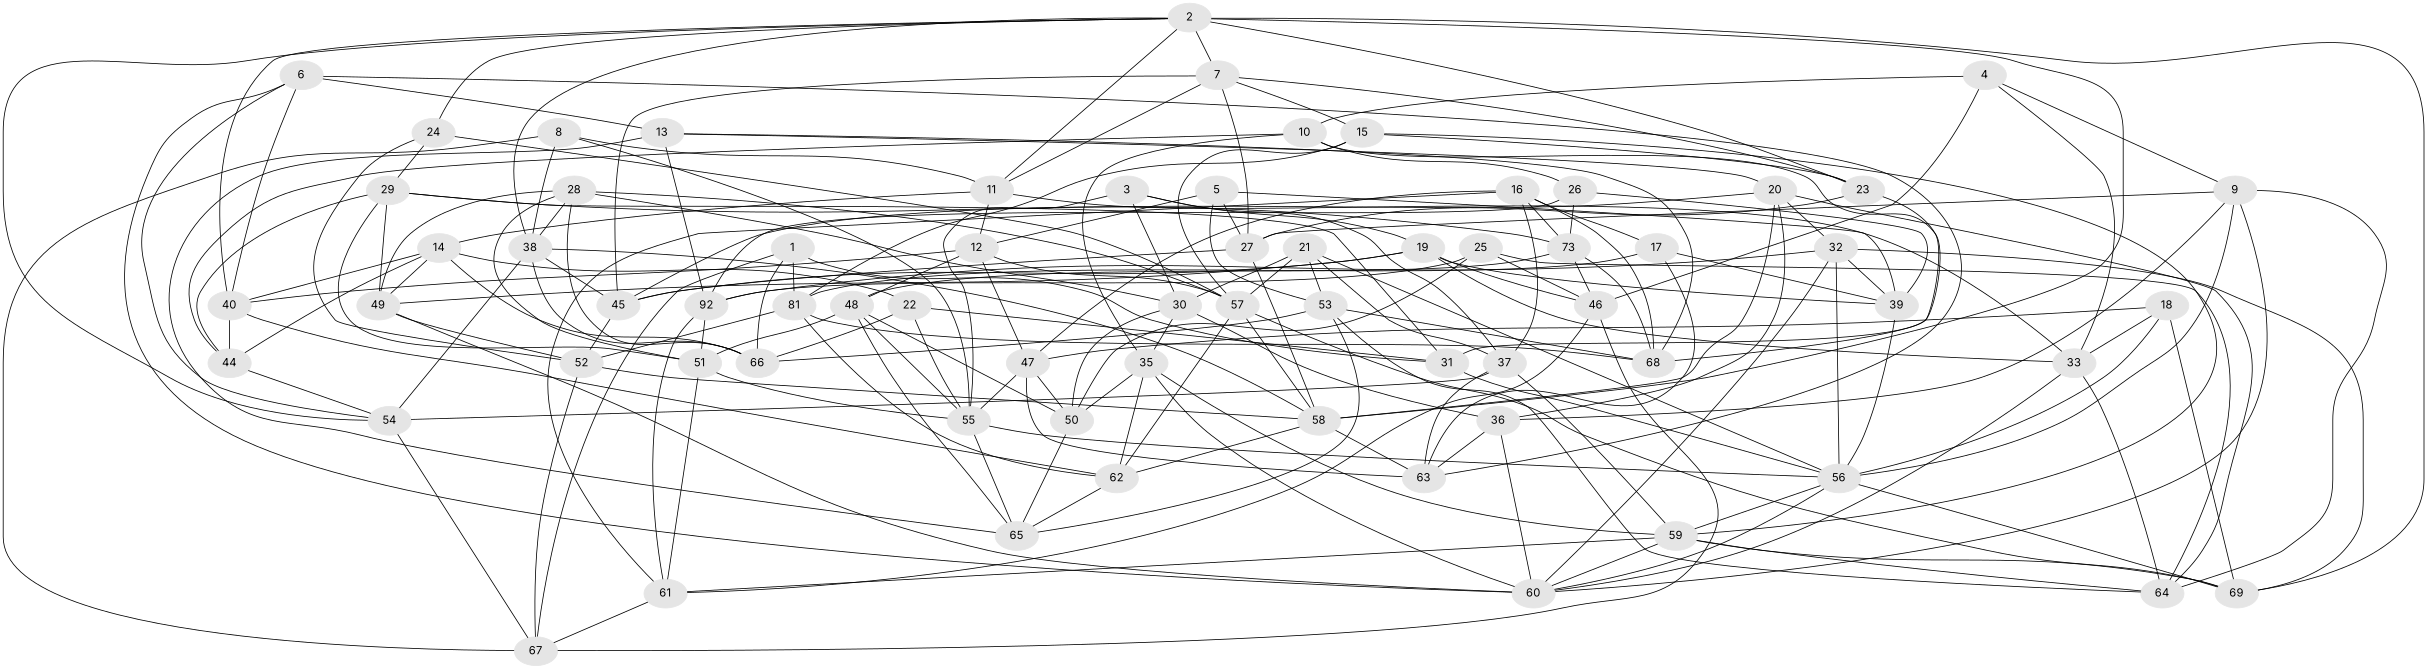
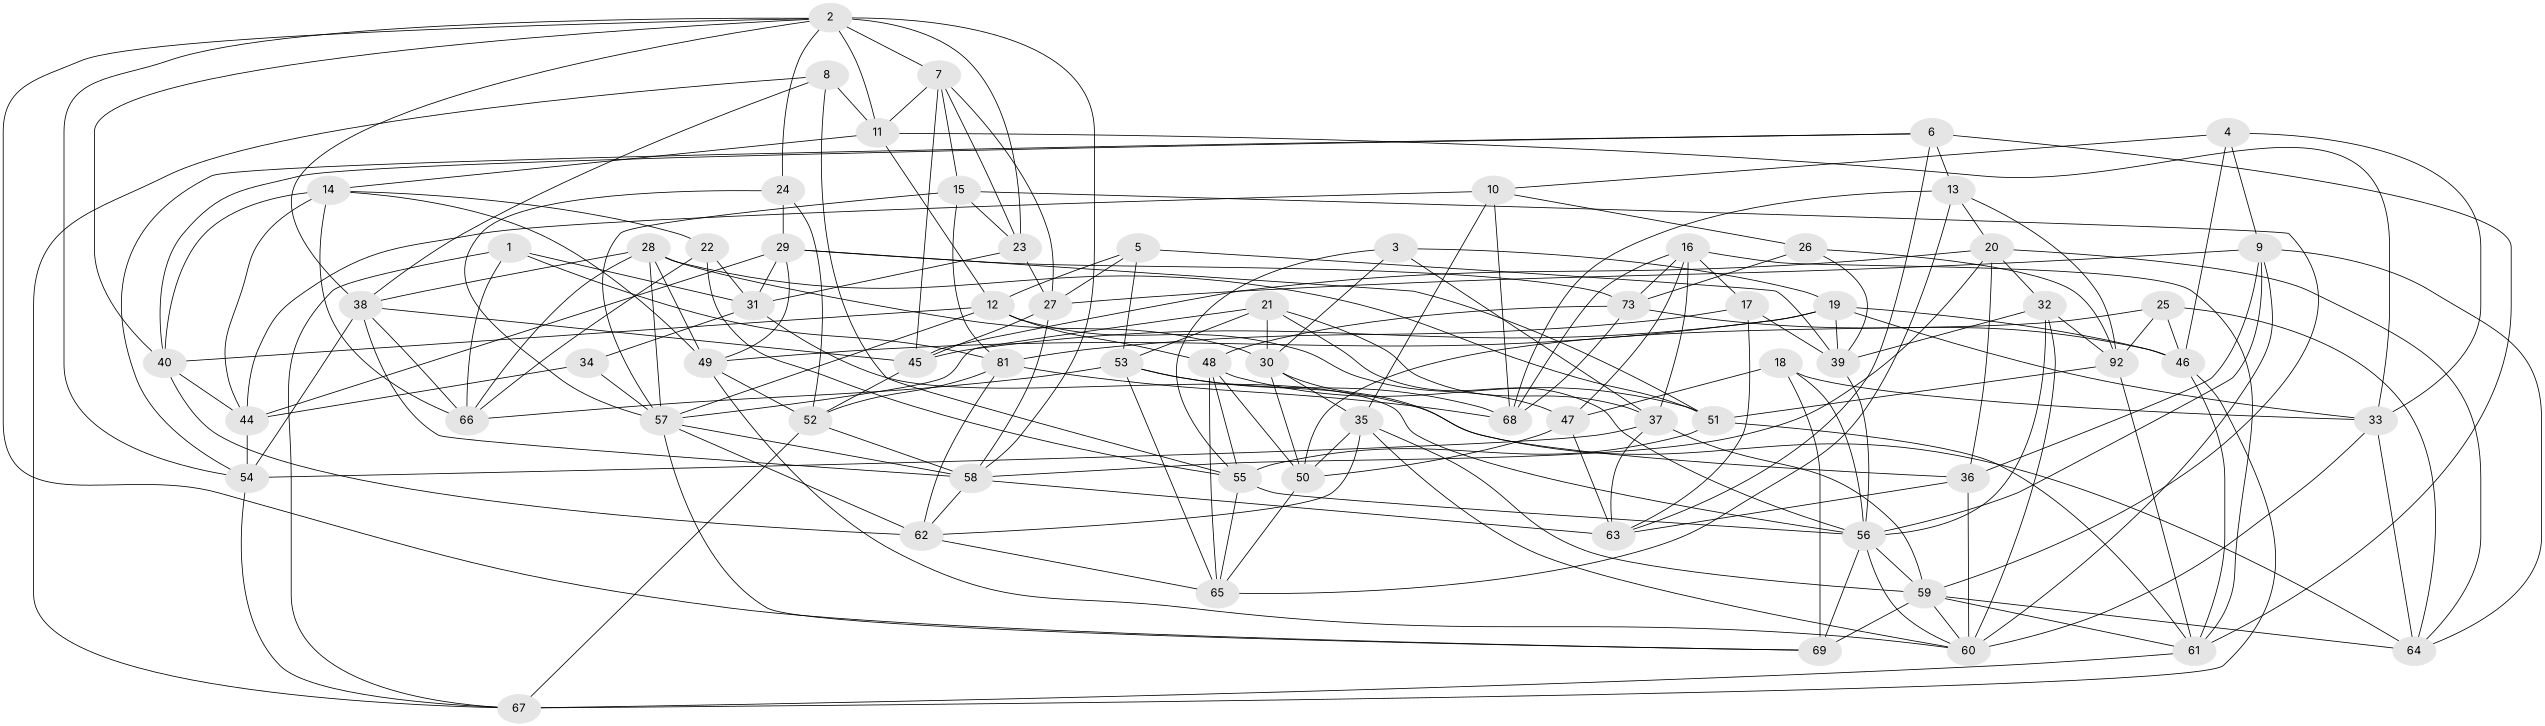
edge "32" -- "69": removed
node "34": added
edge "47" -- "55": removed
edge "6" -- "60": now "6" -- "61"
